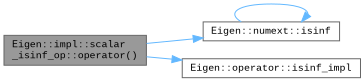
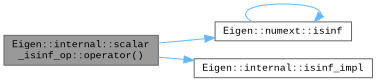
node "Eigen::impl::scalar _isinf_op::operator()": label "Eigen::impl::scalar _isinf_op::operator()" -> "Eigen::internal::scalar _isinf_op::operator()"
node "Eigen::operator::isinf_impl": label "Eigen::operator::isinf_impl" -> "Eigen::internal::isinf_impl"
